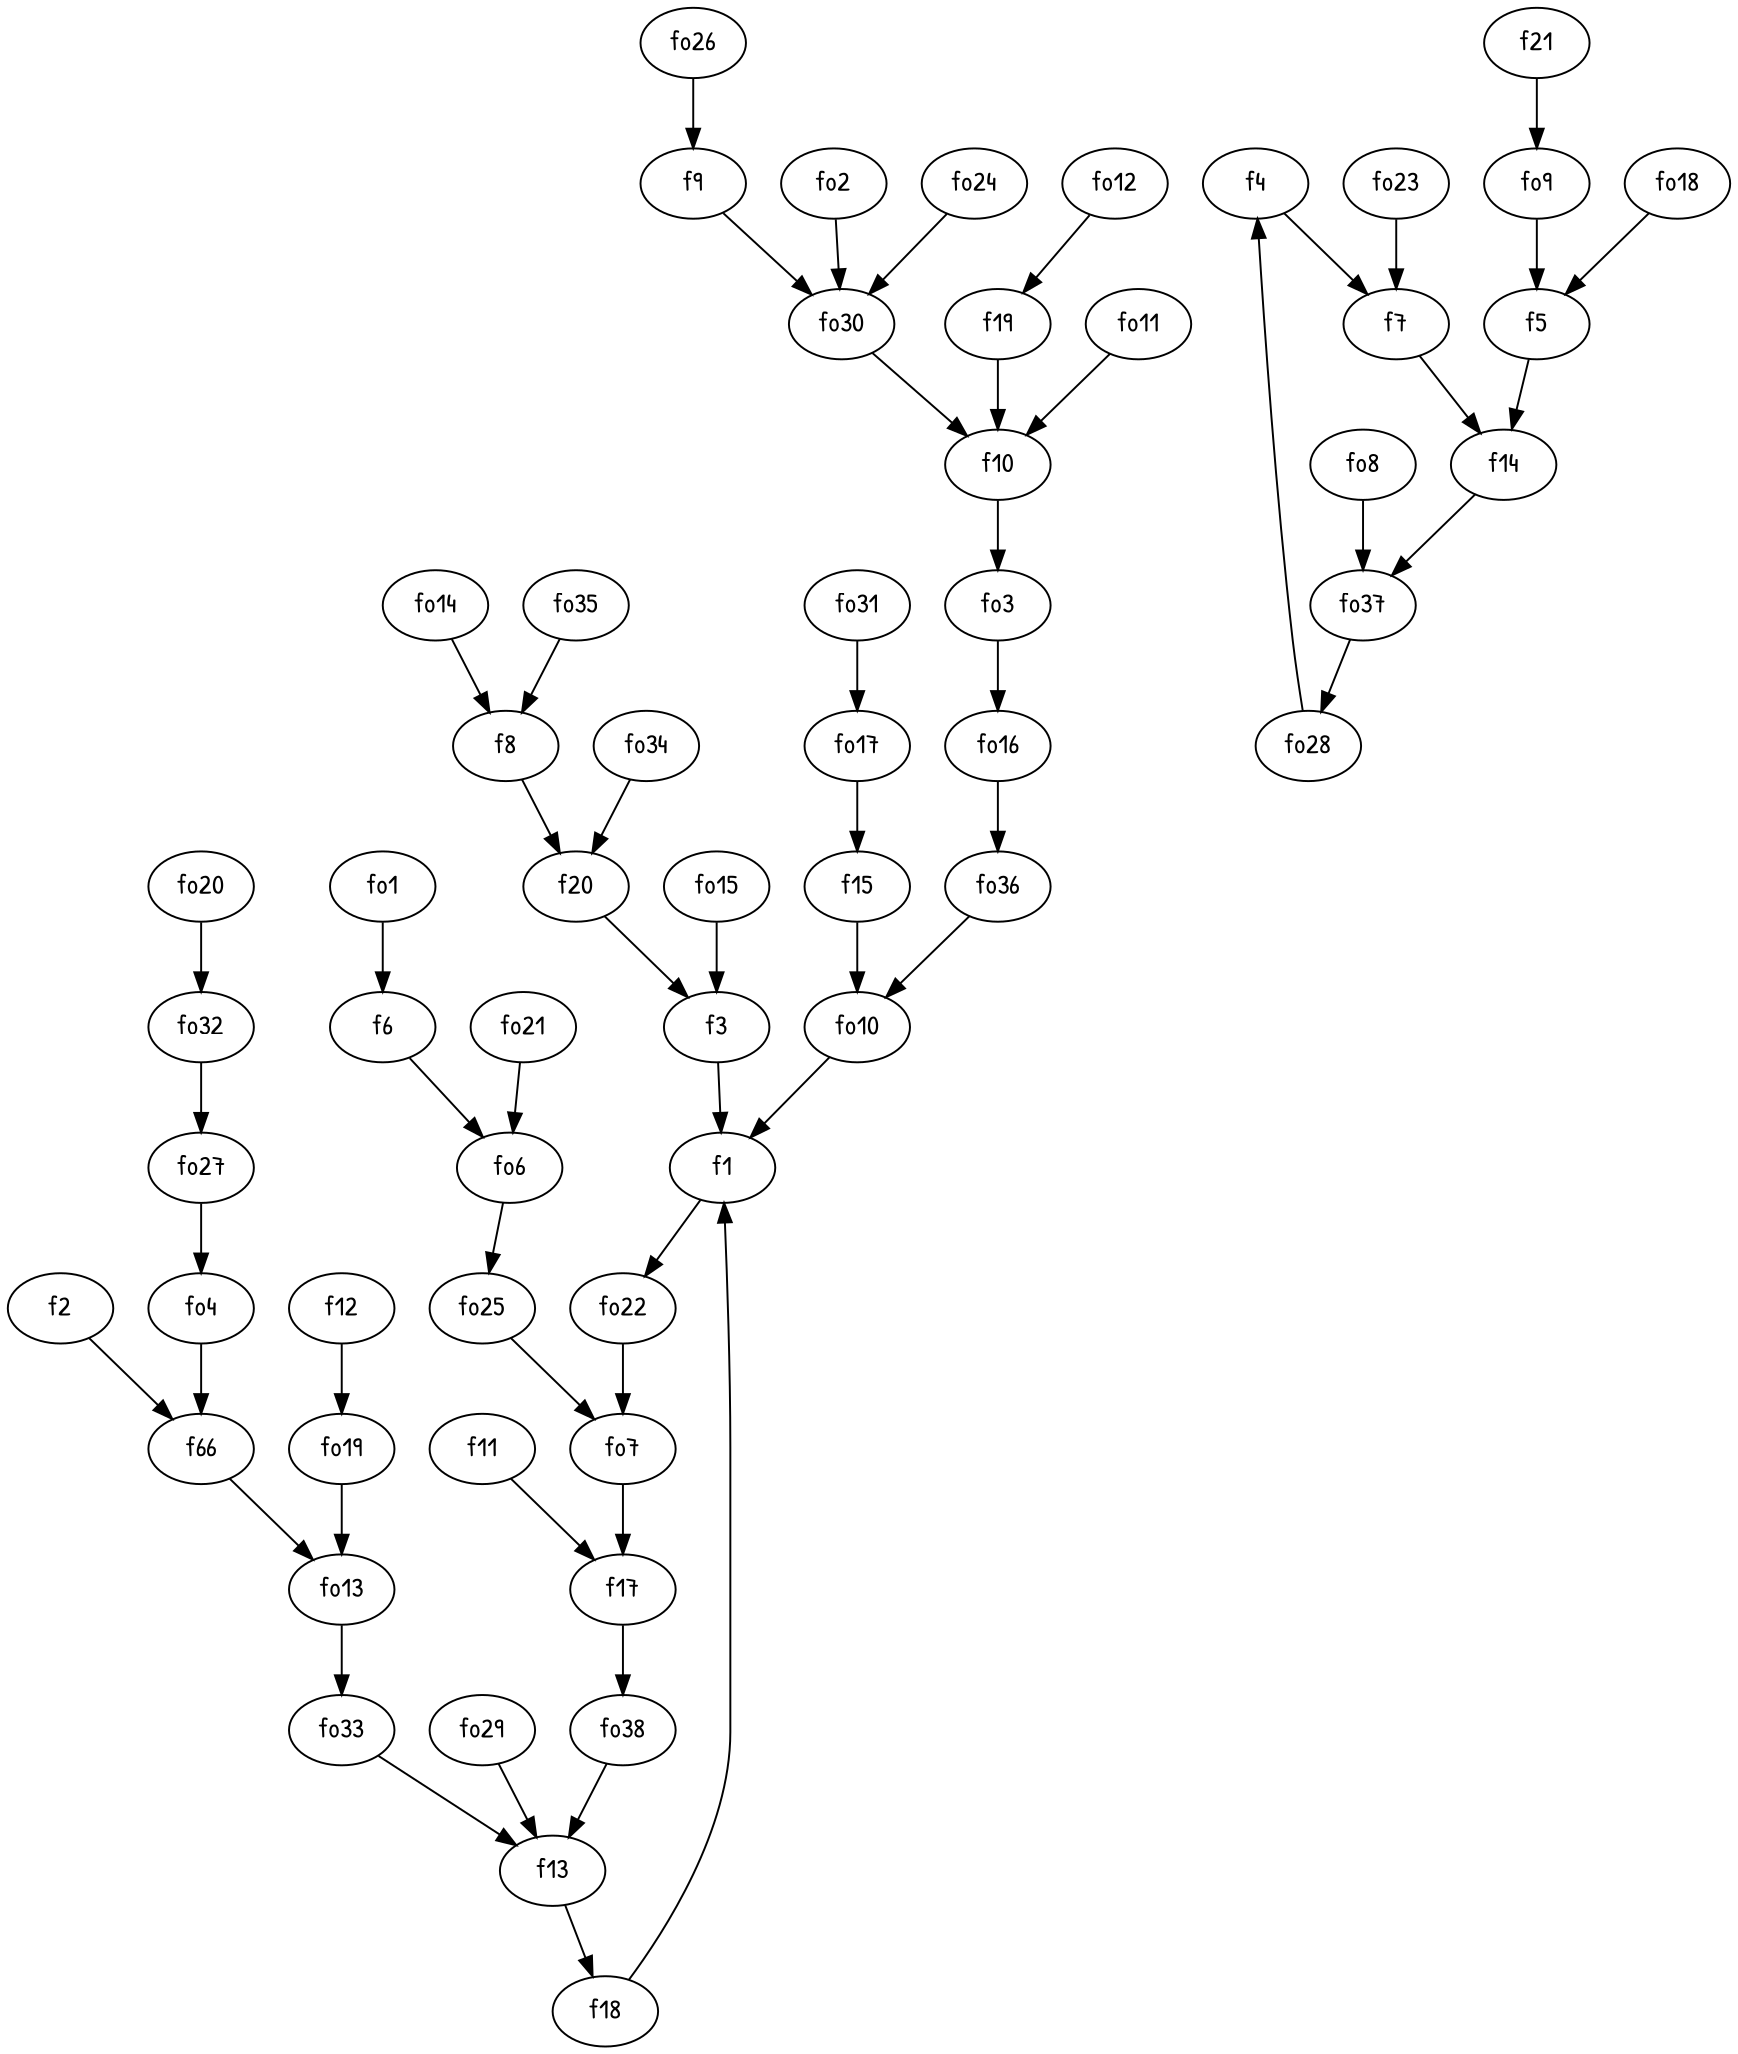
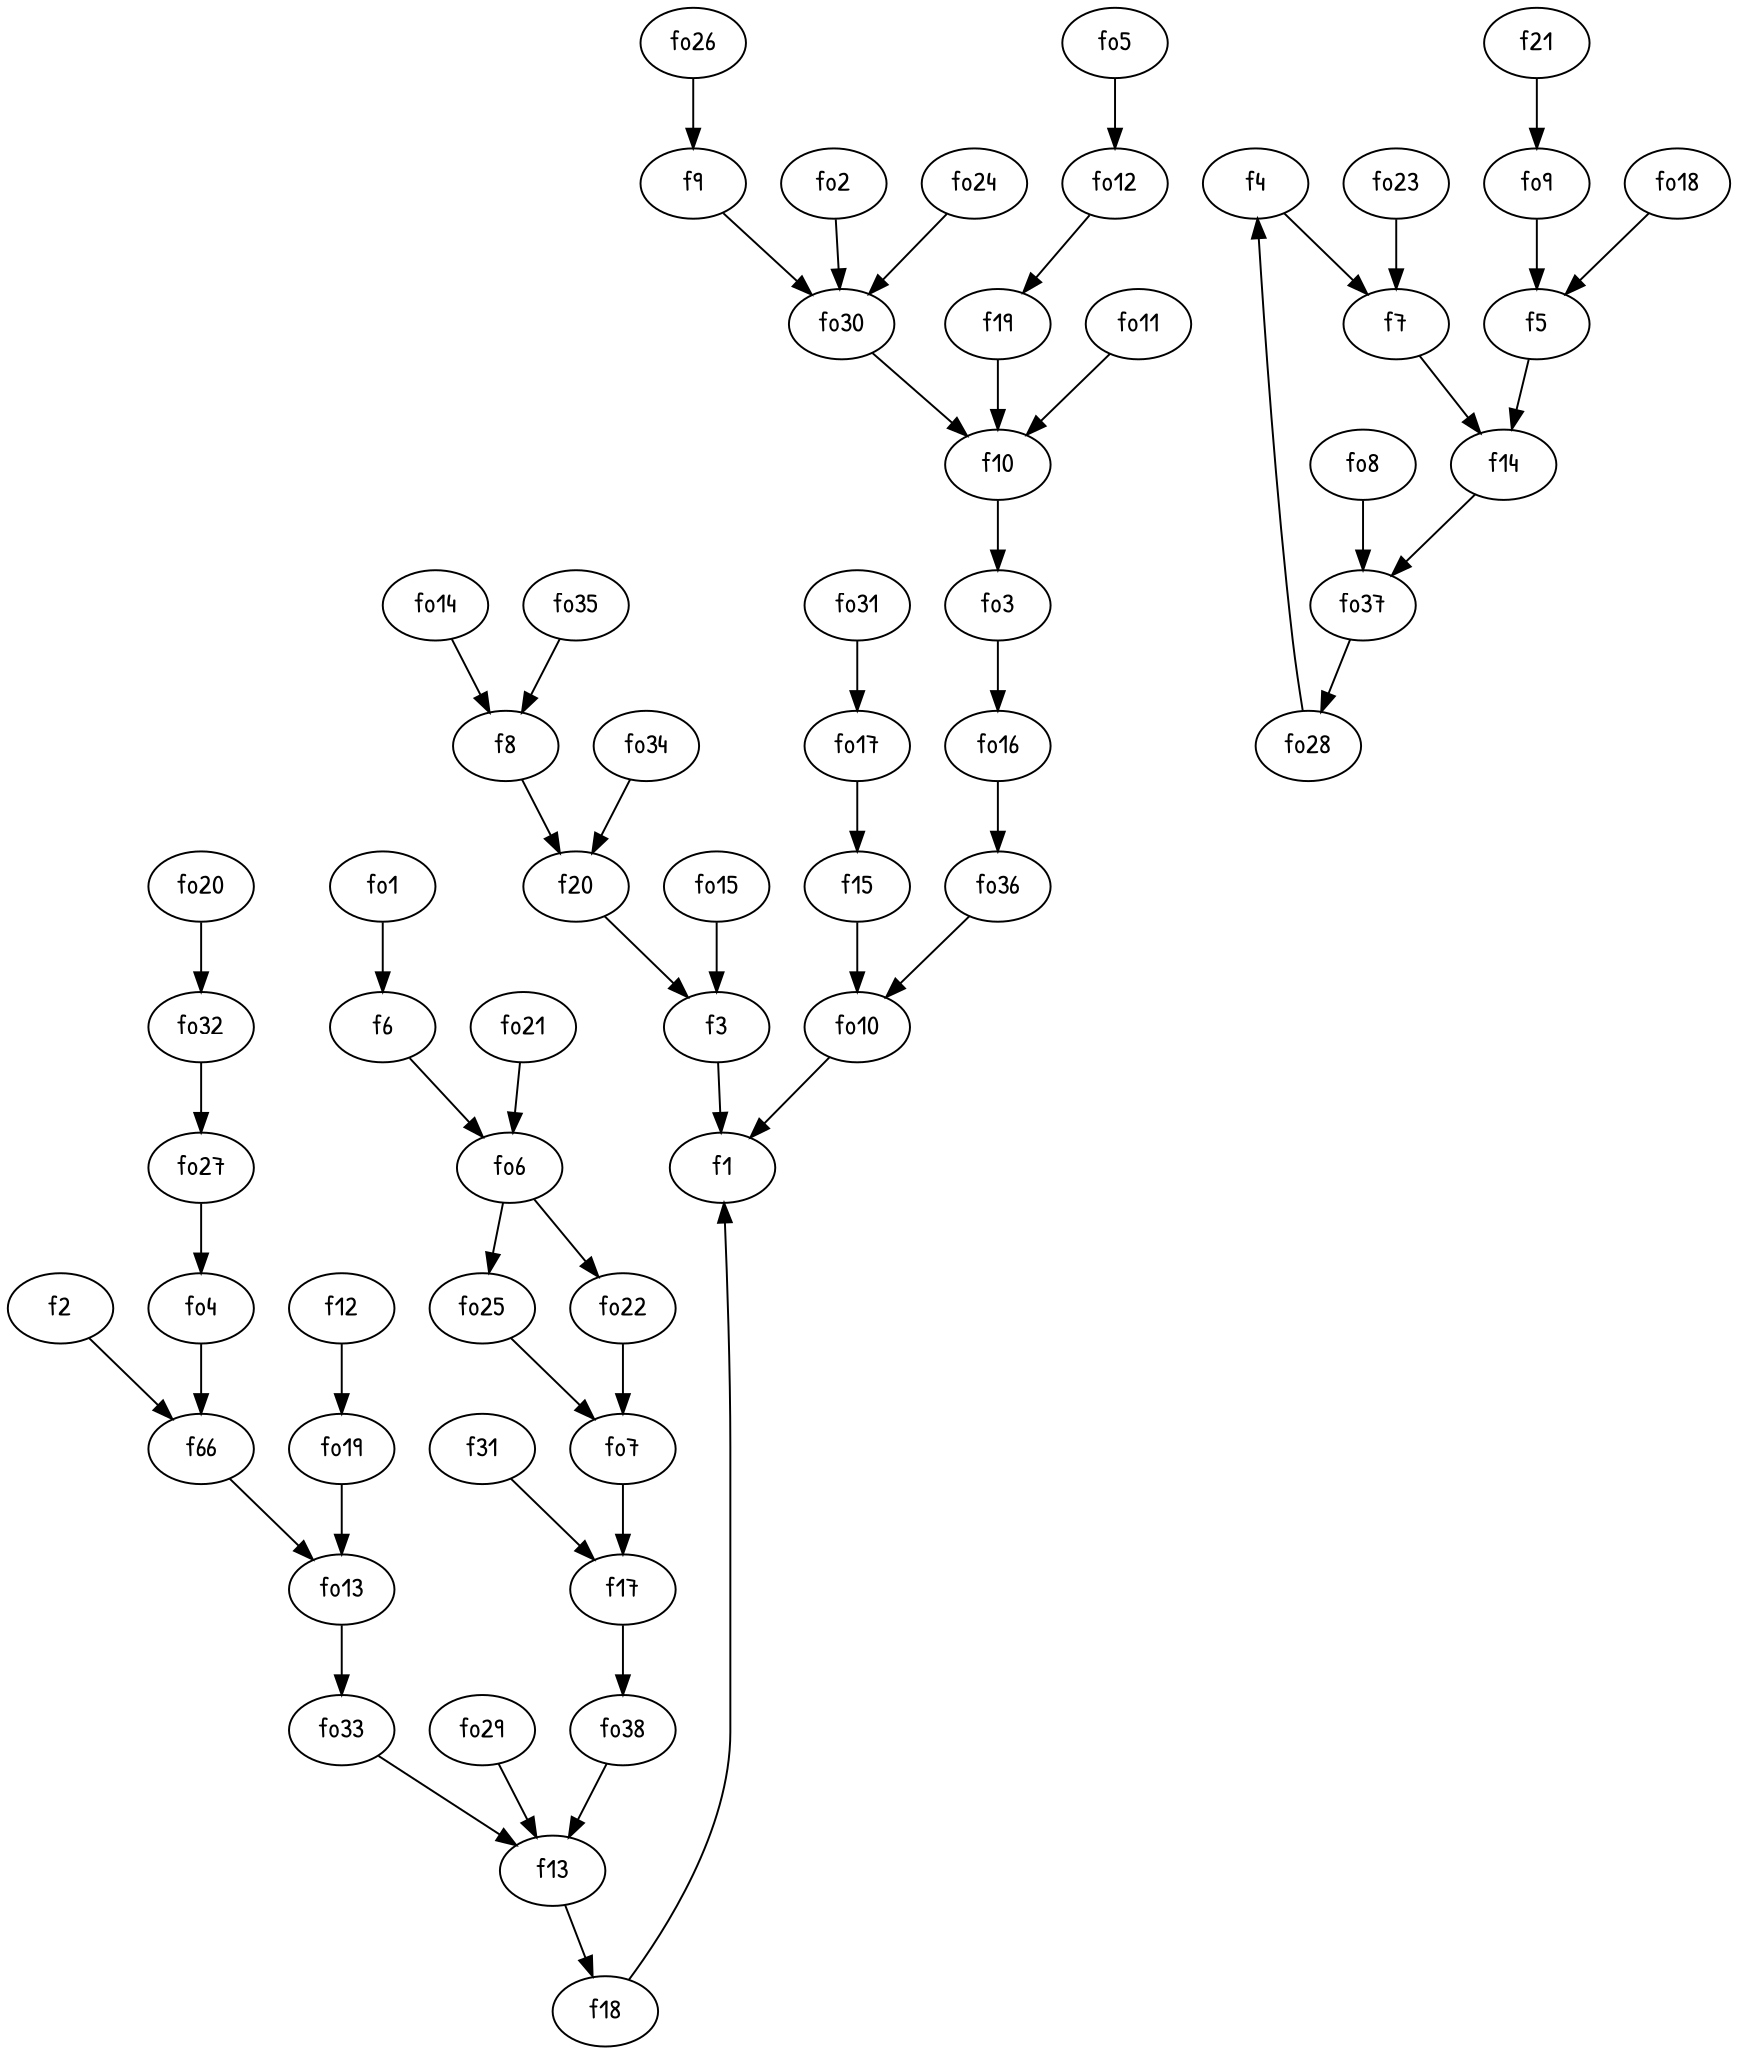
node "fo5": added
edge "f1" -> "fo22": now "fo6" -> "fo22"
node "f11": label "f11" -> "f31"
